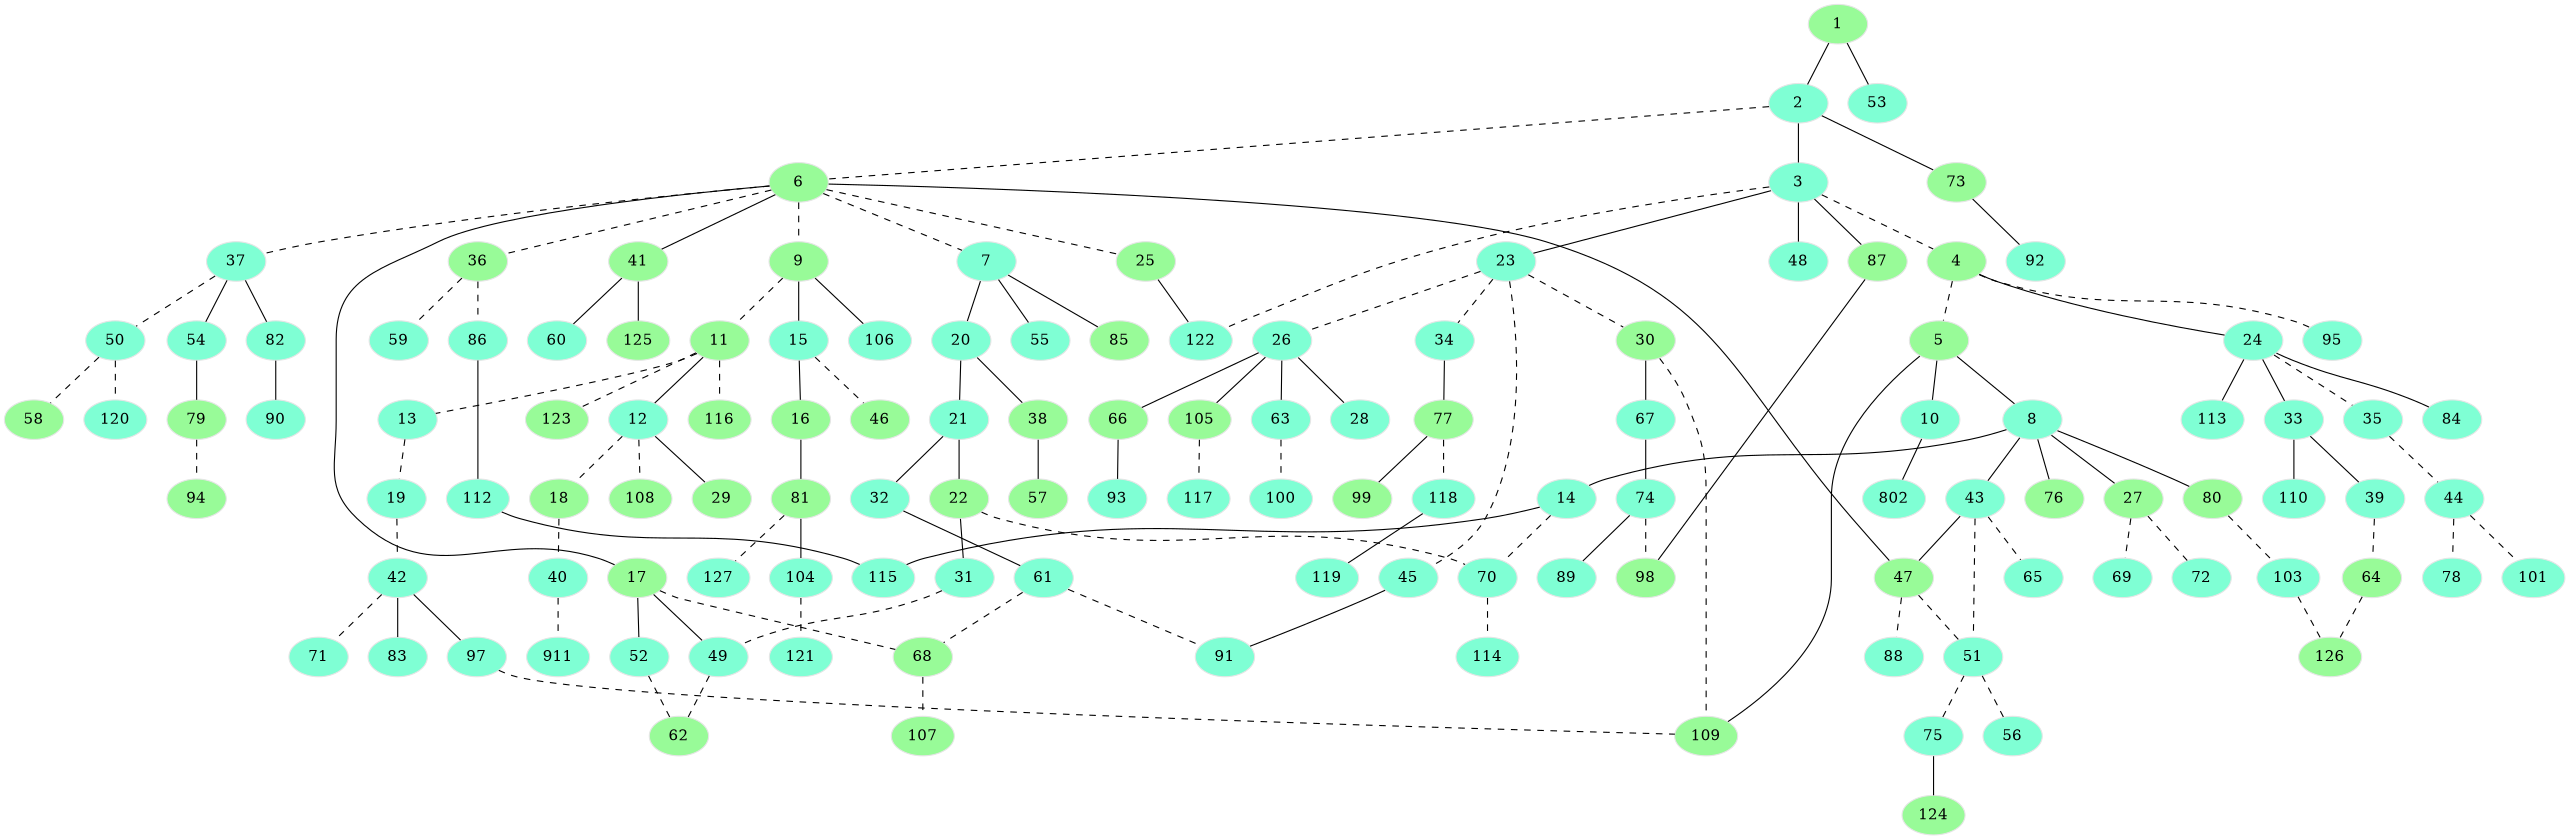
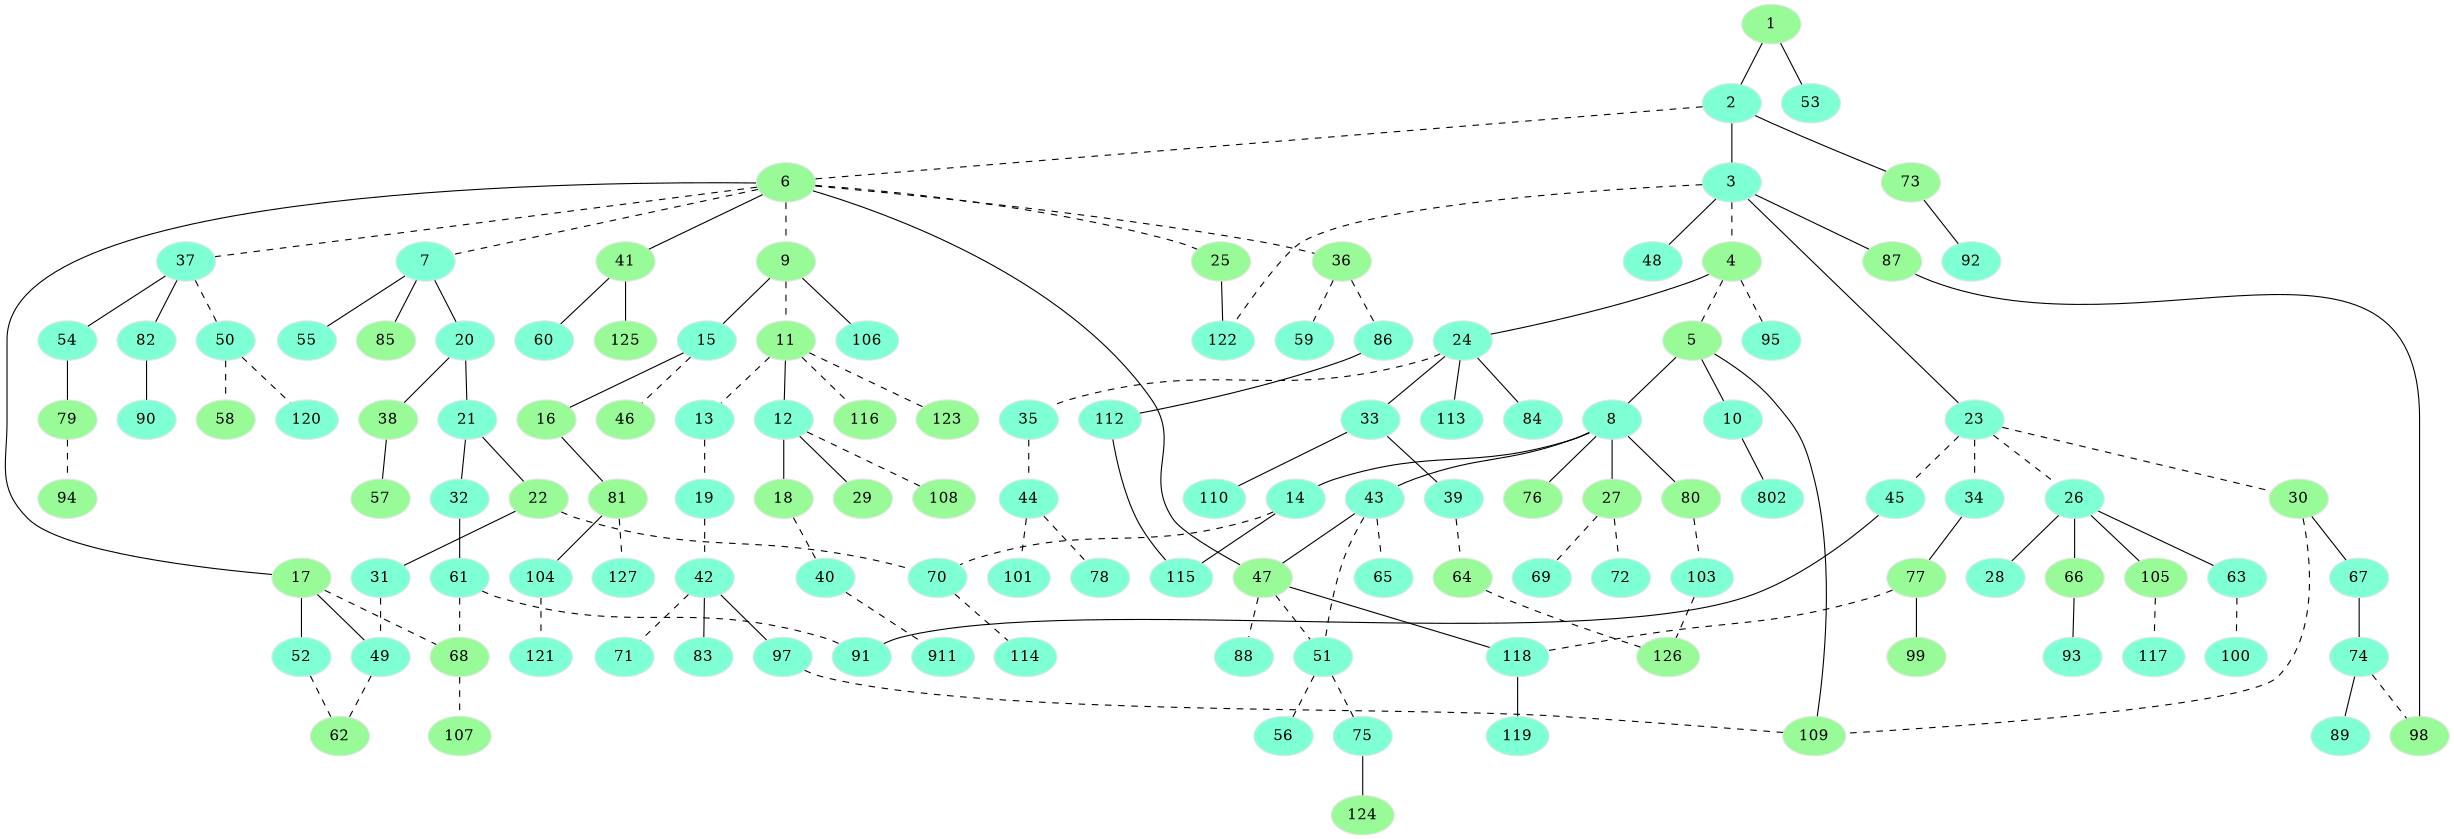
edge "12" -- "18": style dashed -> solid
edge "47" -- "118": added
